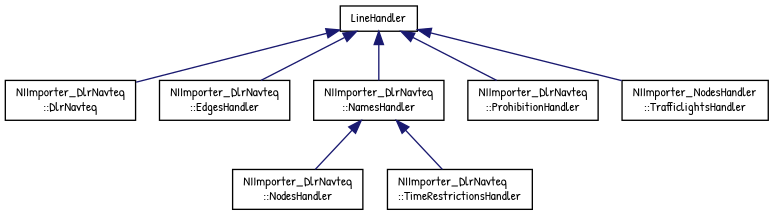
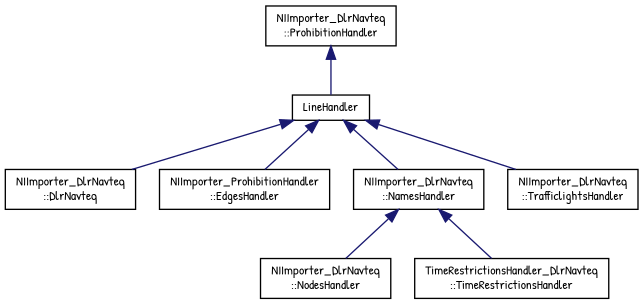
edge "NIImporter_DlrNavteq ::ProhibitionHandler" -> "LineHandler": reversed
node "NIImporter_DlrNavteq ::EdgesHandler": label "NIImporter_DlrNavteq ::EdgesHandler" -> "NIImporter_ProhibitionHandler ::EdgesHandler"
node "NIImporter_NodesHandler ::TrafficlightsHandler": label "NIImporter_NodesHandler ::TrafficlightsHandler" -> "NIImporter_DlrNavteq ::TrafficlightsHandler"
node "NIImporter_DlrNavteq ::TimeRestrictionsHandler": label "NIImporter_DlrNavteq ::TimeRestrictionsHandler" -> "TimeRestrictionsHandler_DlrNavteq ::TimeRestrictionsHandler"
